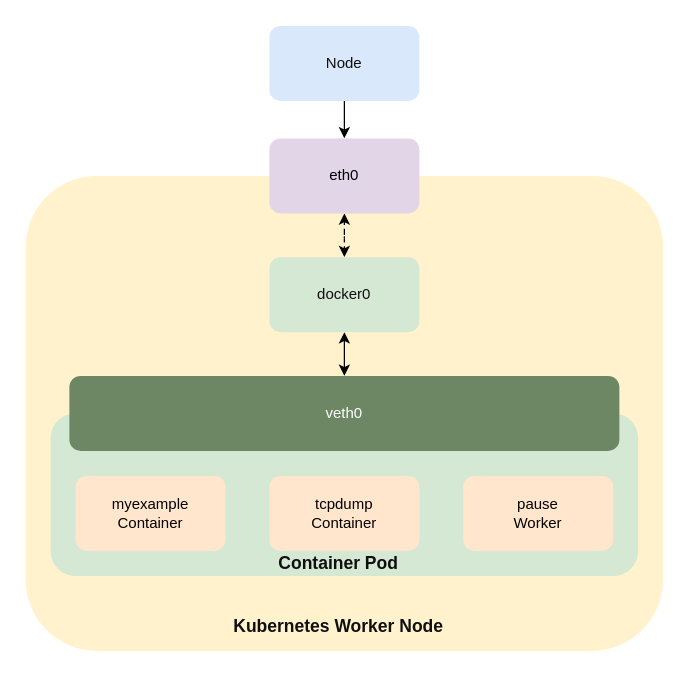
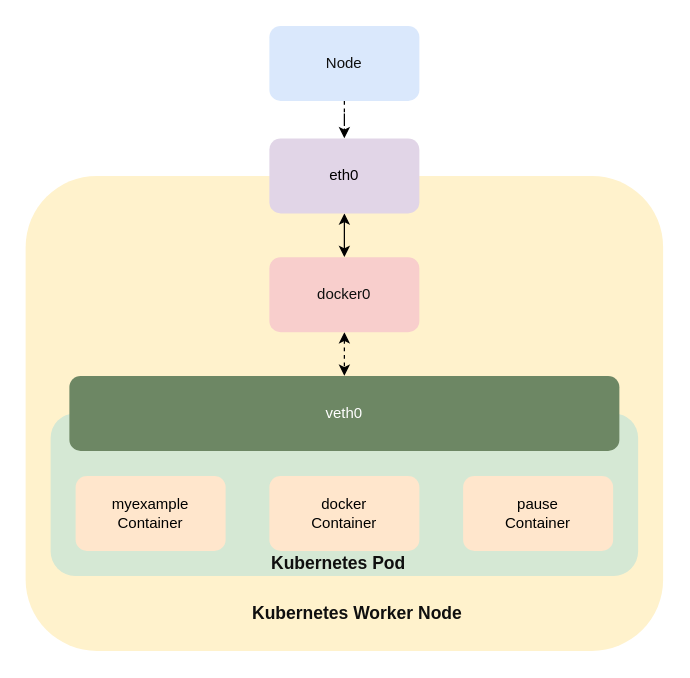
edge "Node" -> "eth0": style solid -> dashed
edge "eth0" -- "docker0": style dashed -> solid
node "docker0": fillcolor #d5e8d4 -> #f8cecc
edge "docker0" -- "veth0": style solid -> dashed
node "tcpdump Container": label "tcpdump Container" -> "docker Container"
node "pause Worker": label "pause Worker" -> "pause Container"
node "Container Pod": label "Container Pod" -> "Kubernetes Pod"
node "Kubernetes Worker Node": moved (338, 626) -> (357, 613)
